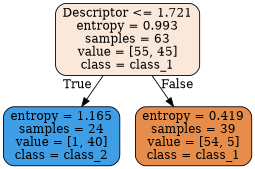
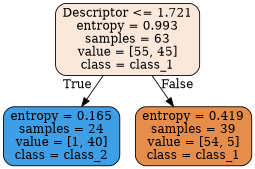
node "entropy = 1.165 samples = 24 value = [1, 40] class = class_2": label "entropy = 1.165 samples = 24 value = [1, 40] class = class_2" -> "entropy = 0.165 samples = 24 value = [1, 40] class = class_2"
